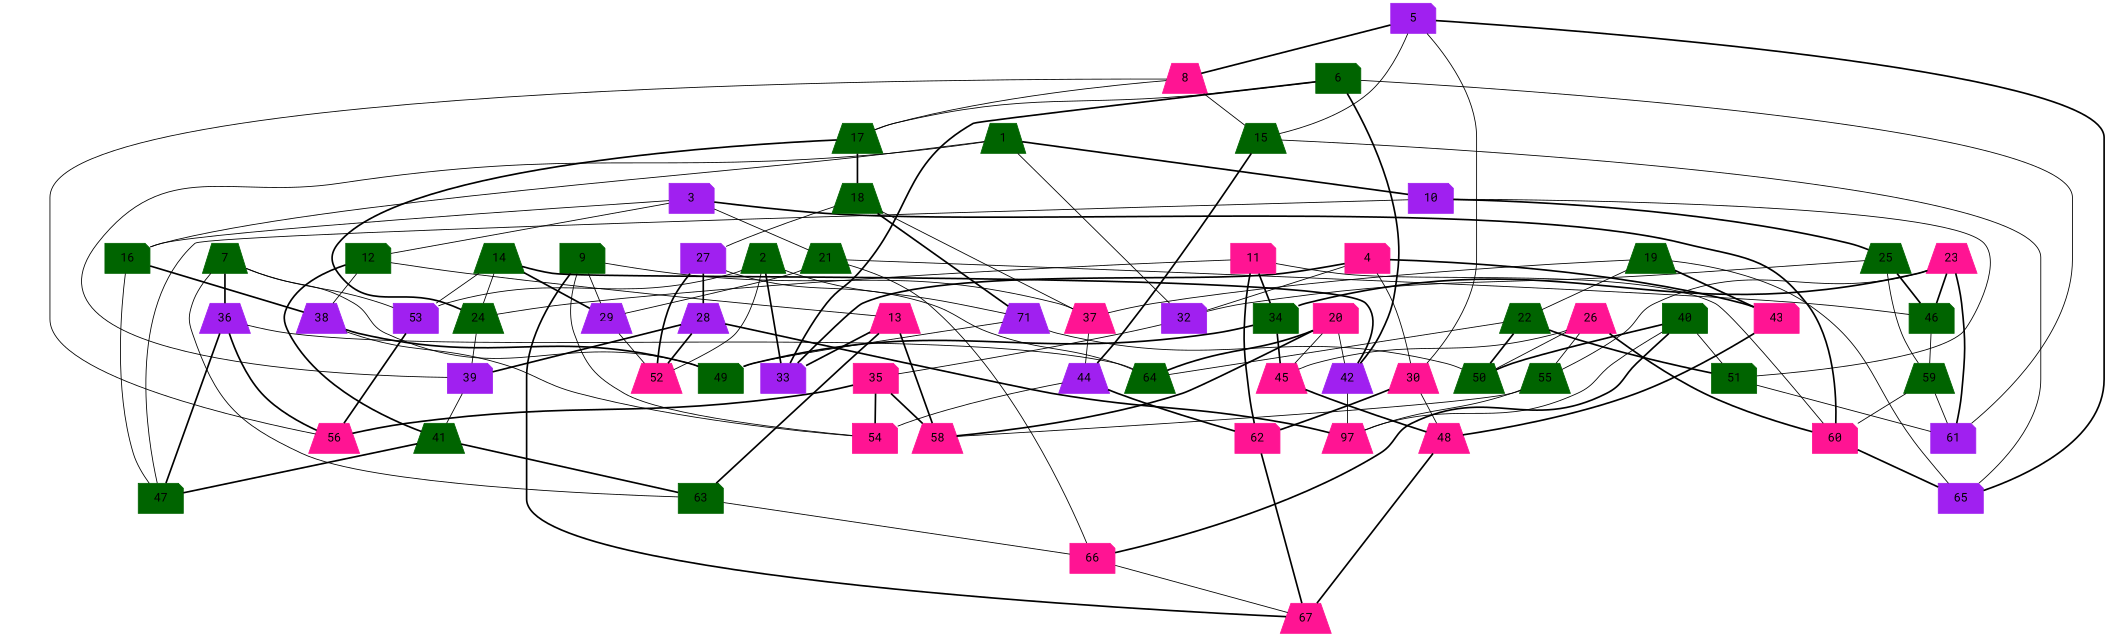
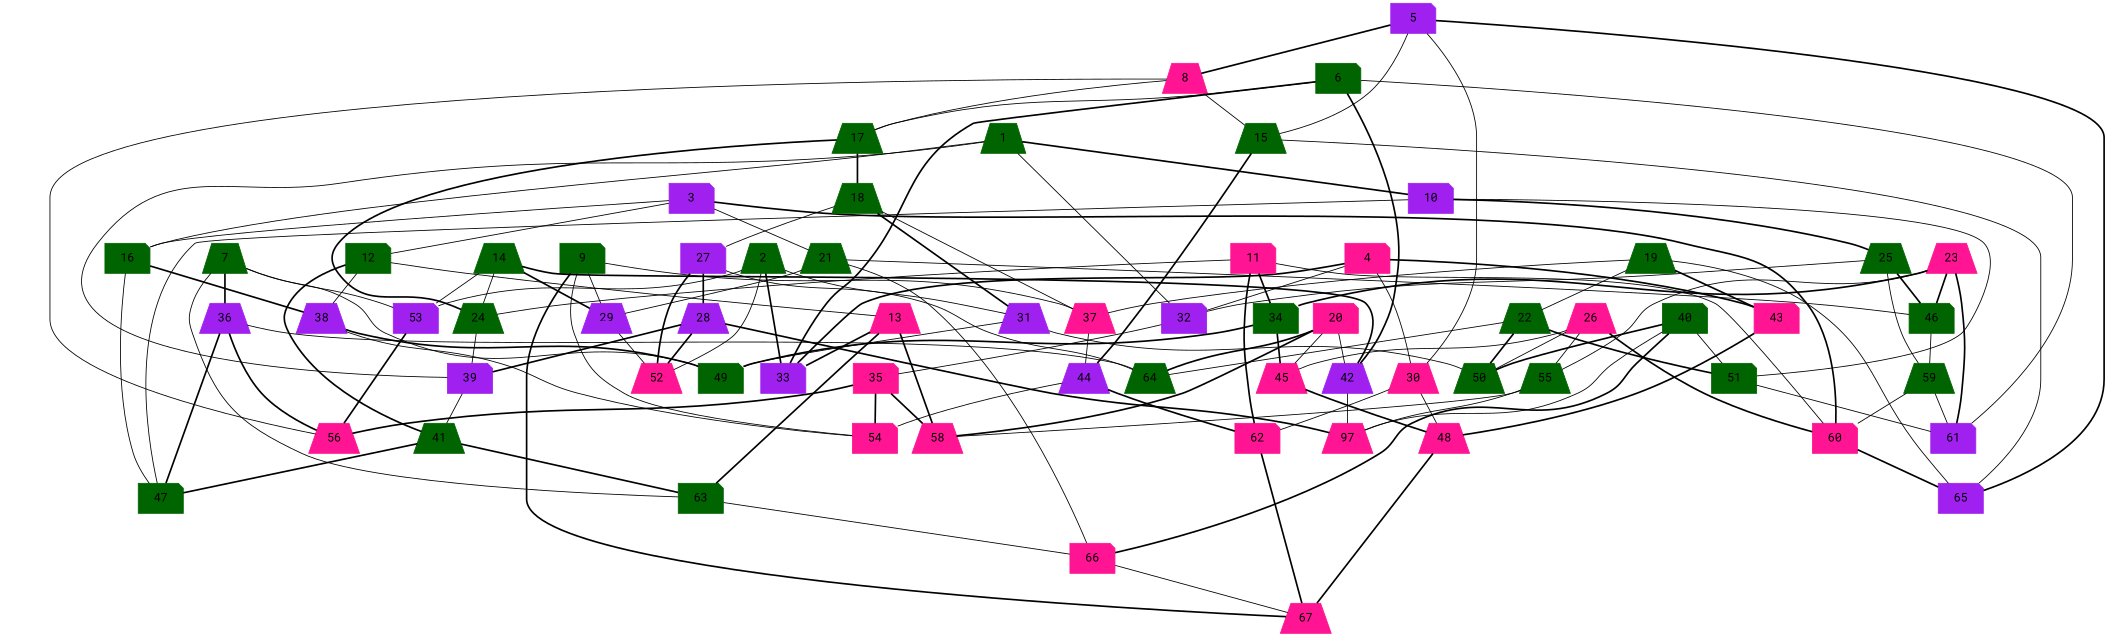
node "71": label "71" -> "31"
edge "30" -- "62": style bold -> solid
